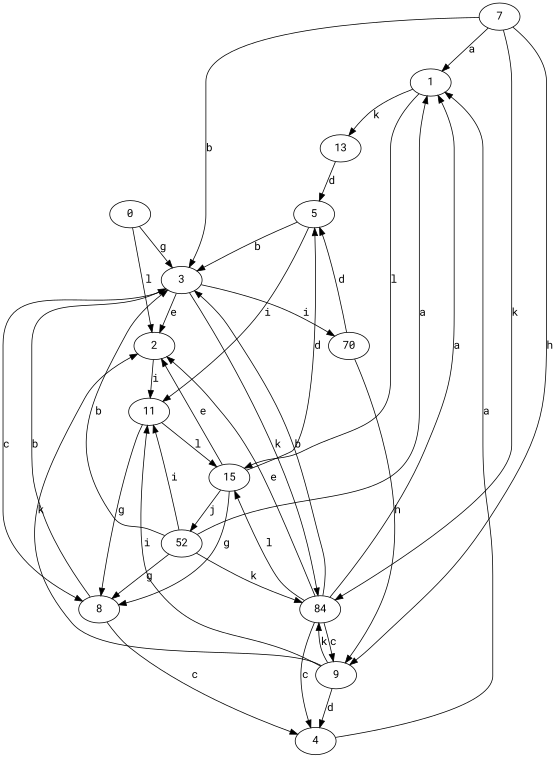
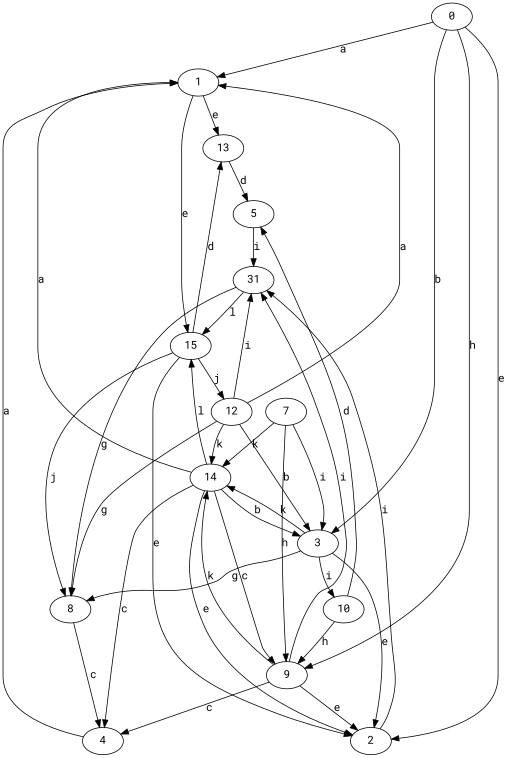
edge "7" -> "1": now "0" -> "1"
edge "1" -> "13": label "k" -> "e"
edge "7" -> "3": label "b" -> "i"
edge "5" -> "3": removed, label "b"
edge "0" -> "3": label "g" -> "b"
edge "0" -> "2": label "l" -> "e"
edge "1" -> "15": label "l" -> "e"
node "70": label "70" -> "10"
edge "15" -> "5": now "15" -> "13"
edge "0" -> "9": added, label "h"
edge "8" -> "3": removed, label "b"
node "11": label "11" -> "31"
edge "3" -> "8": label "c" -> "g"
edge "9" -> "2": label "k" -> "e"
node "52": label "52" -> "12"
edge "15" -> "8": label "g" -> "j"
node "84": label "84" -> "14"
edge "9" -> "4": label "d" -> "c"
